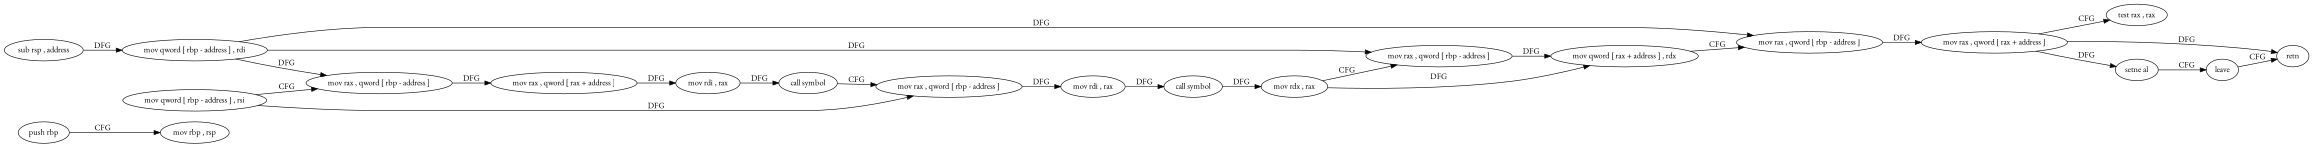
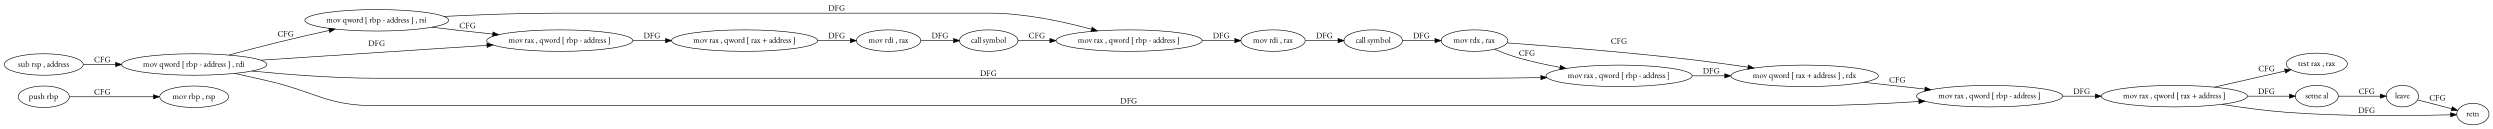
edge "mov qword [ rbp - address ] , rdi" -> "mov qword [ rbp - address ] , rsi": added, label "CFG"
edge "sub rsp , address" -> "mov qword [ rbp - address ] , rdi": label "DFG" -> "CFG"
edge "mov rdx , rax" -> "mov qword [ rax + address ] , rdx": label "DFG" -> "CFG"
